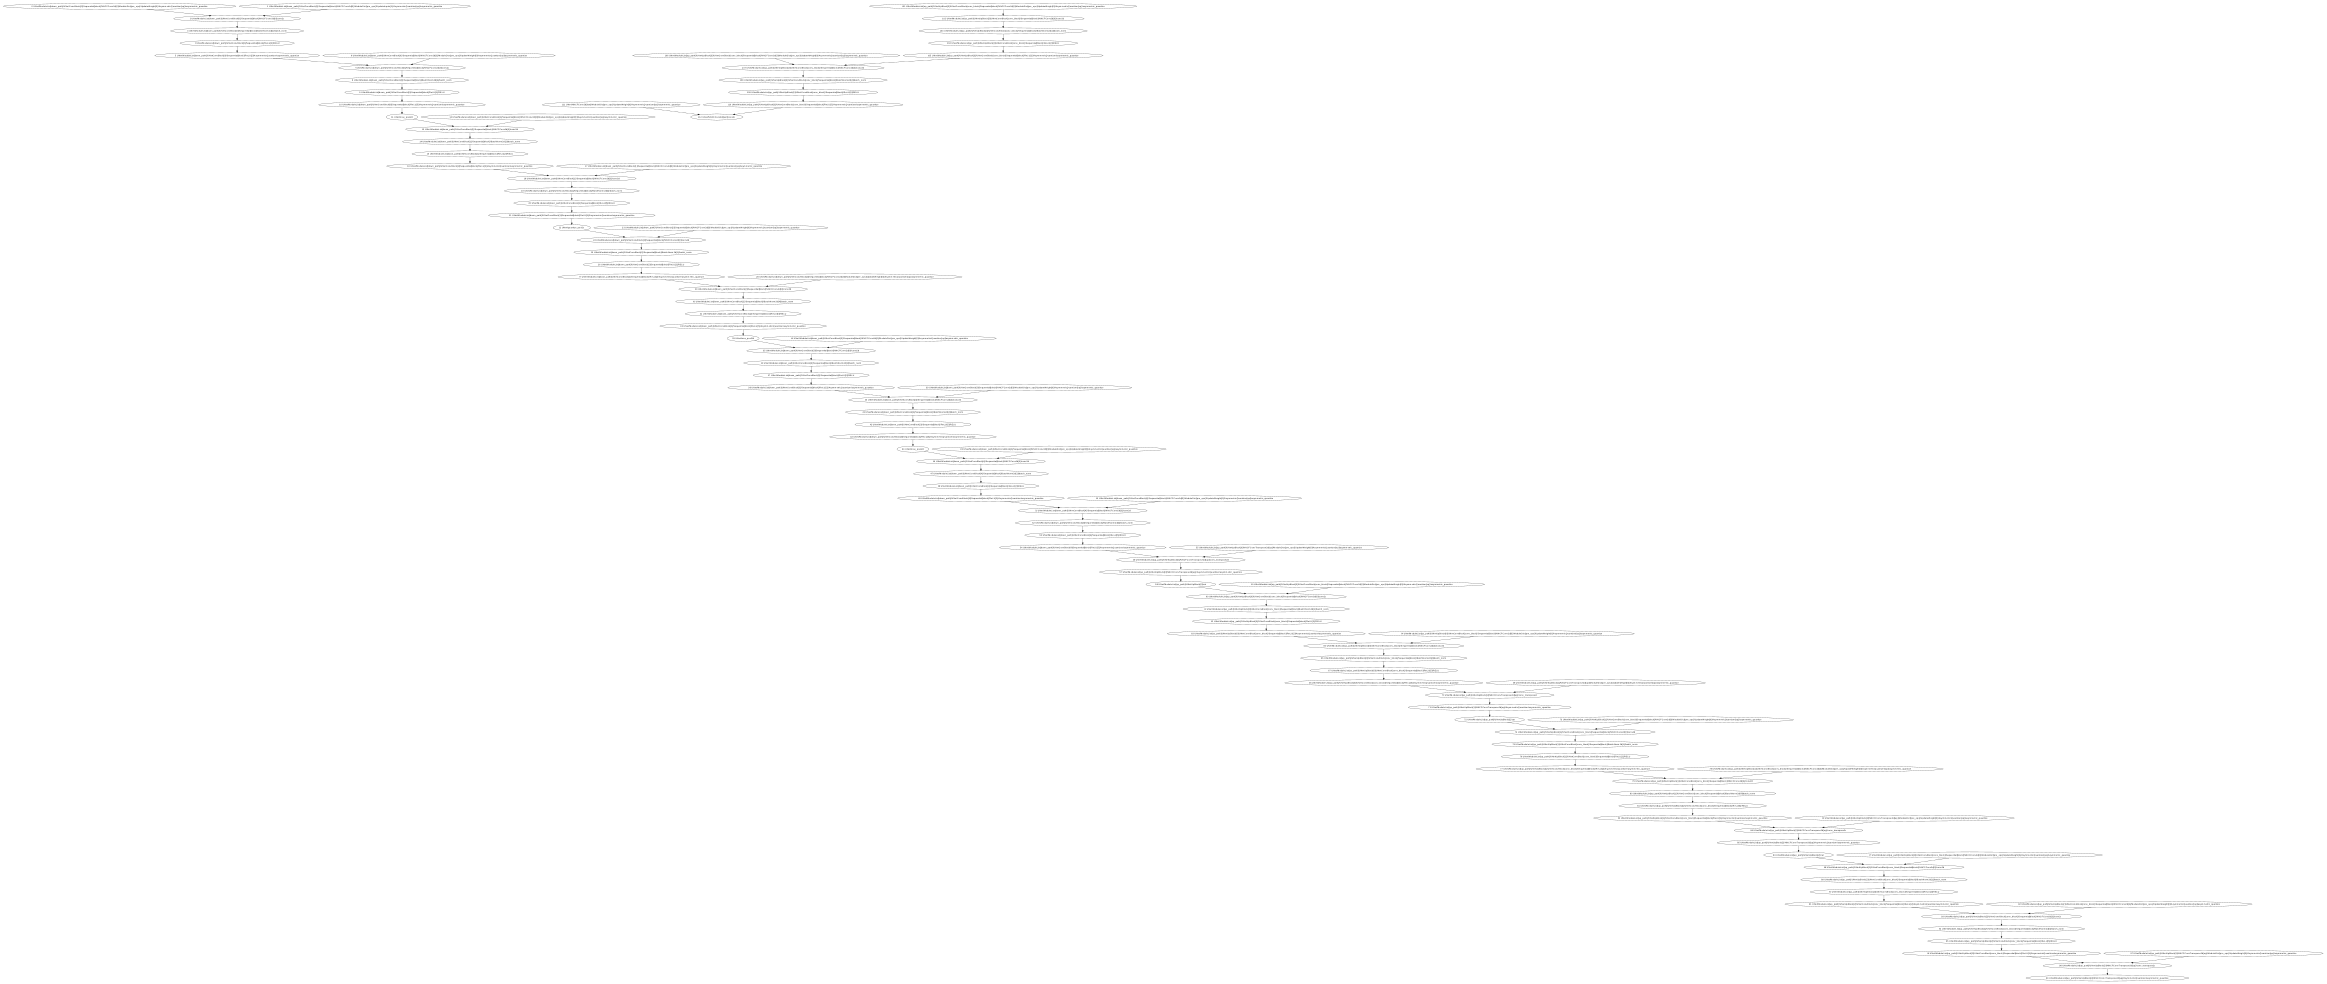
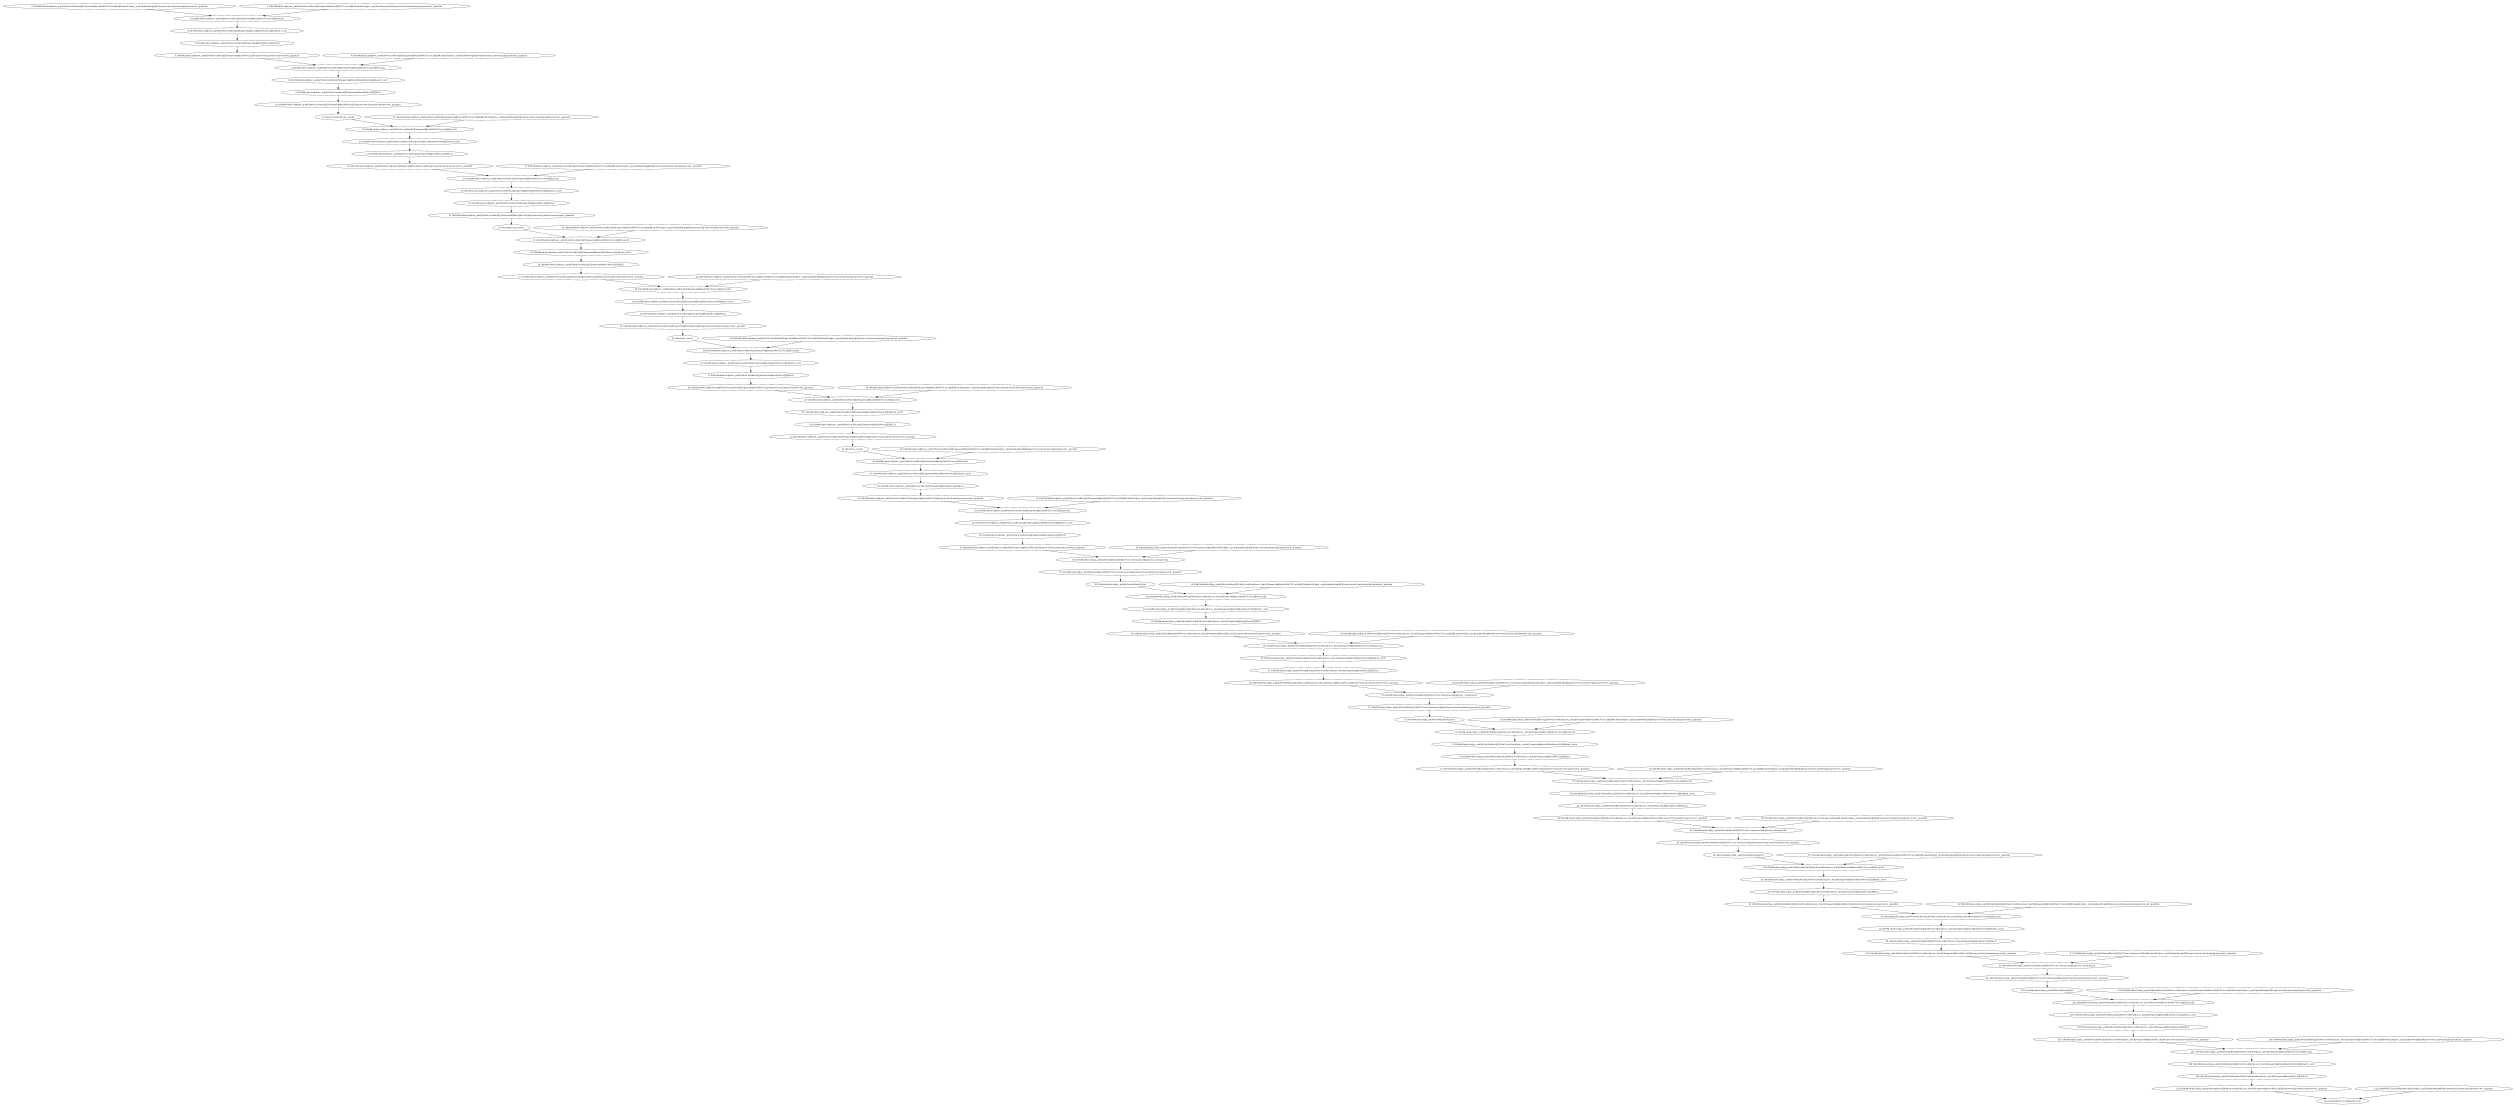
node "11 UNet/max_pool2d": label "11 UNet/max_pool2d" -> "11 UNetConvBlock/max_pool2d"
node "100 UNet/ModuleList[up_path]/UNetUpBlock[3]/cat": added
